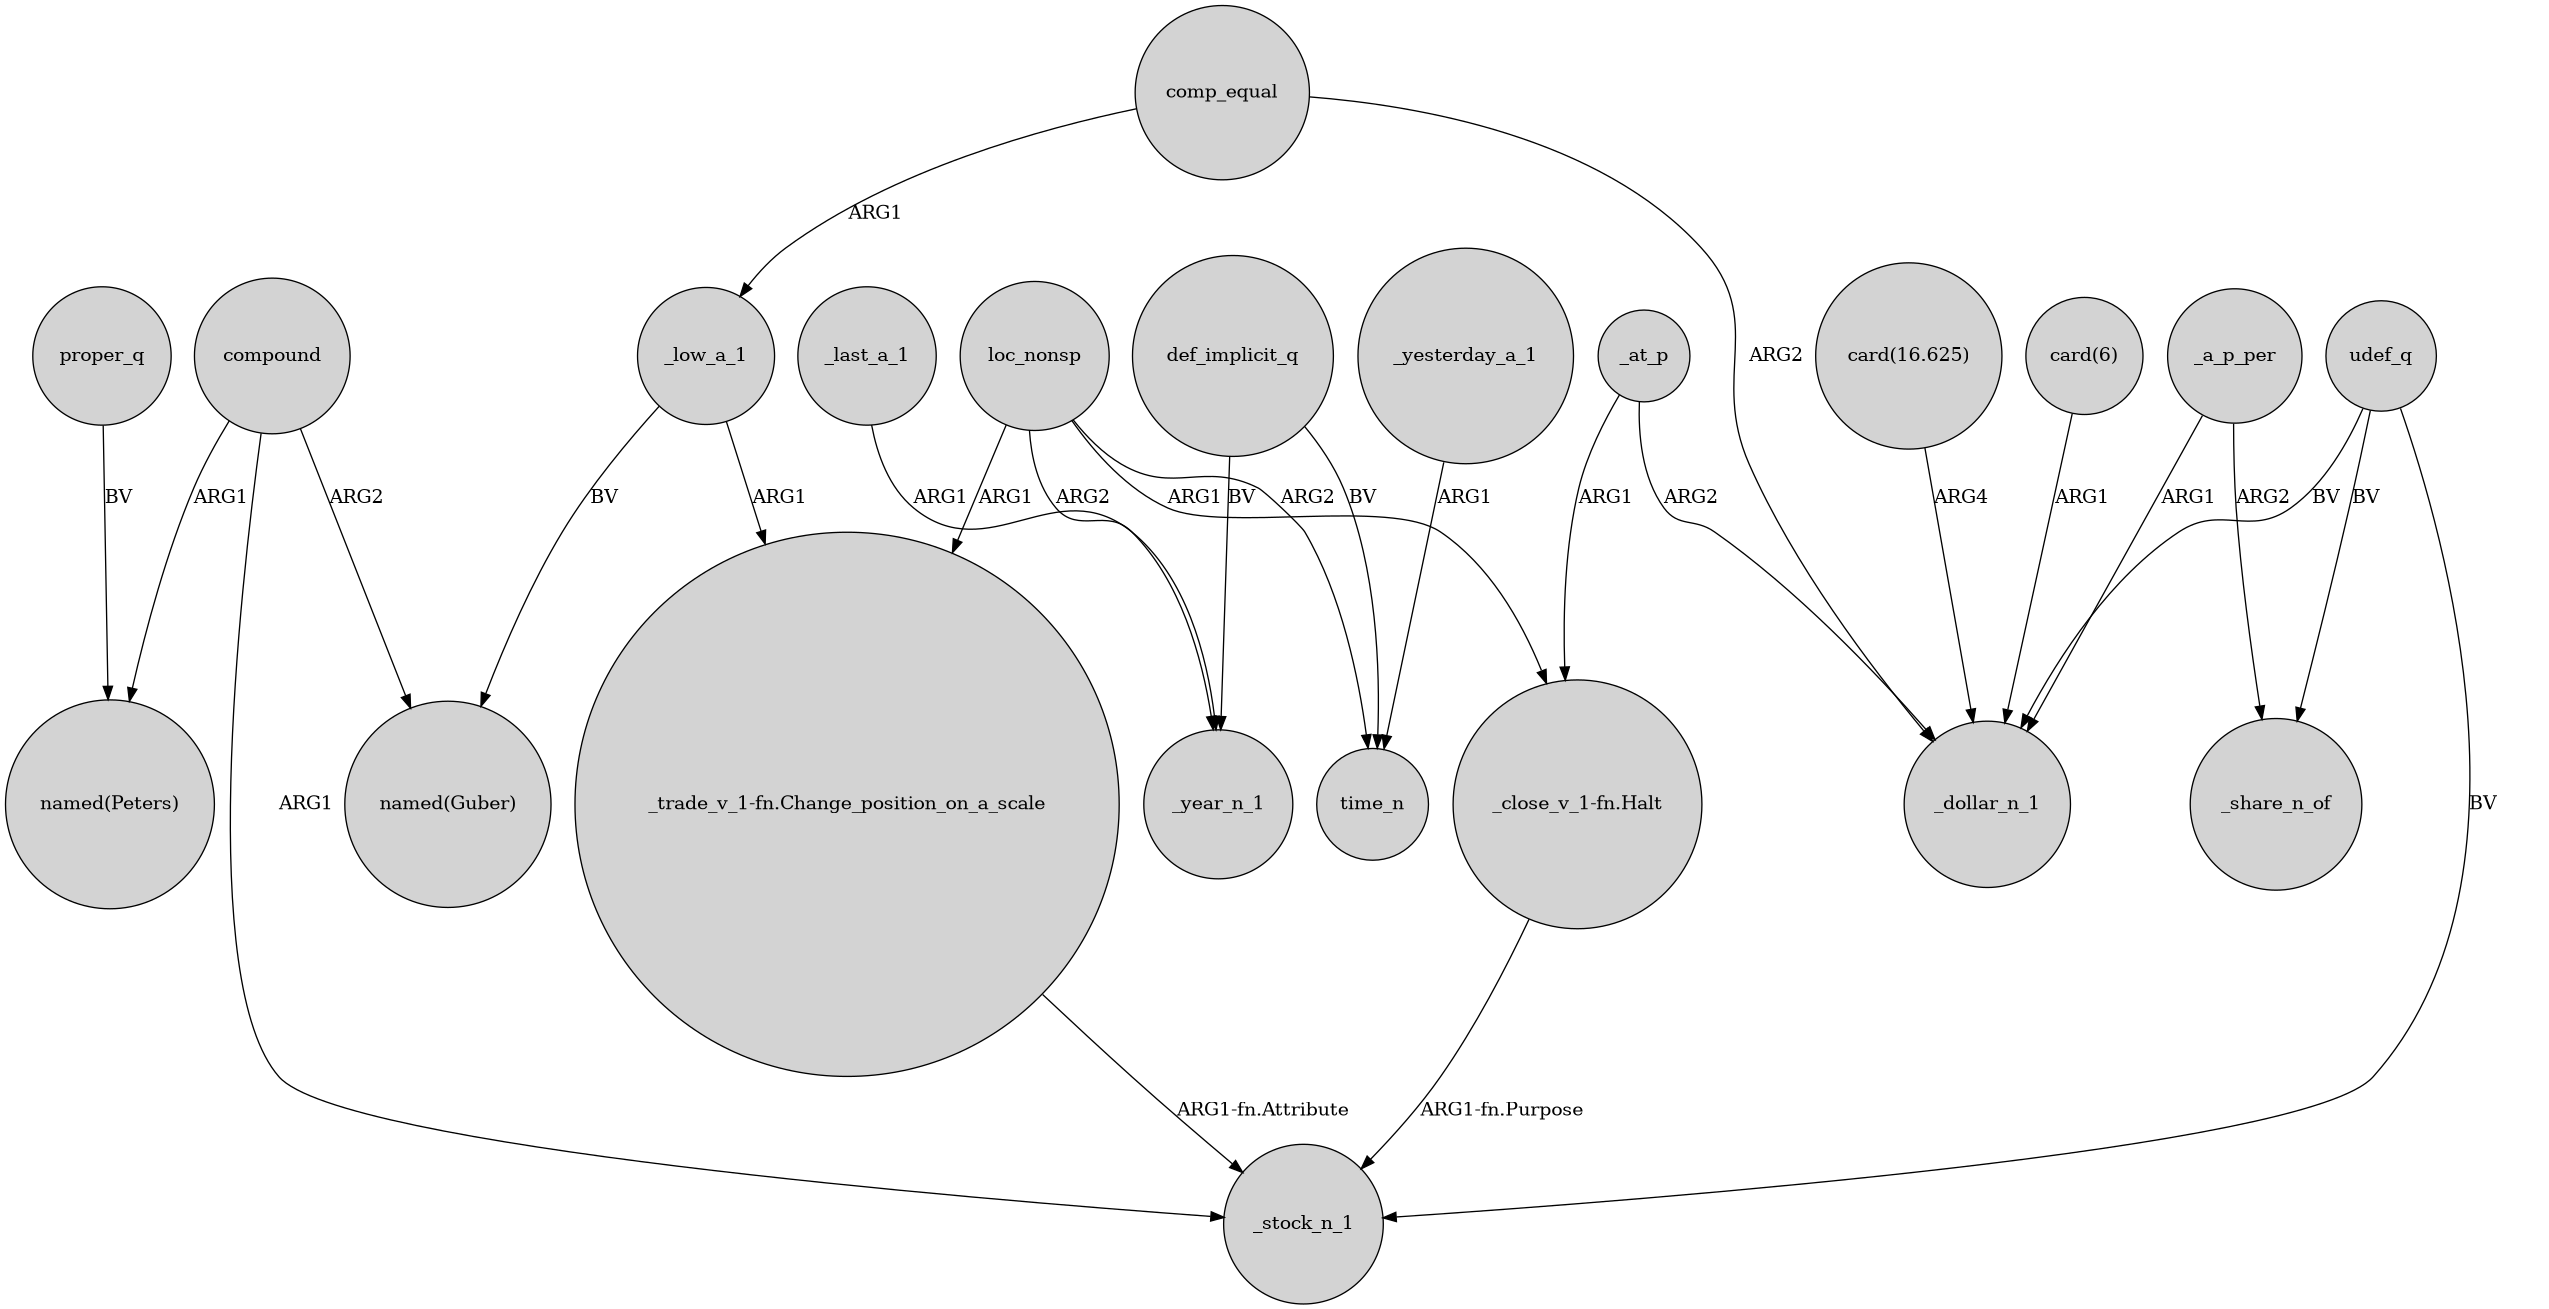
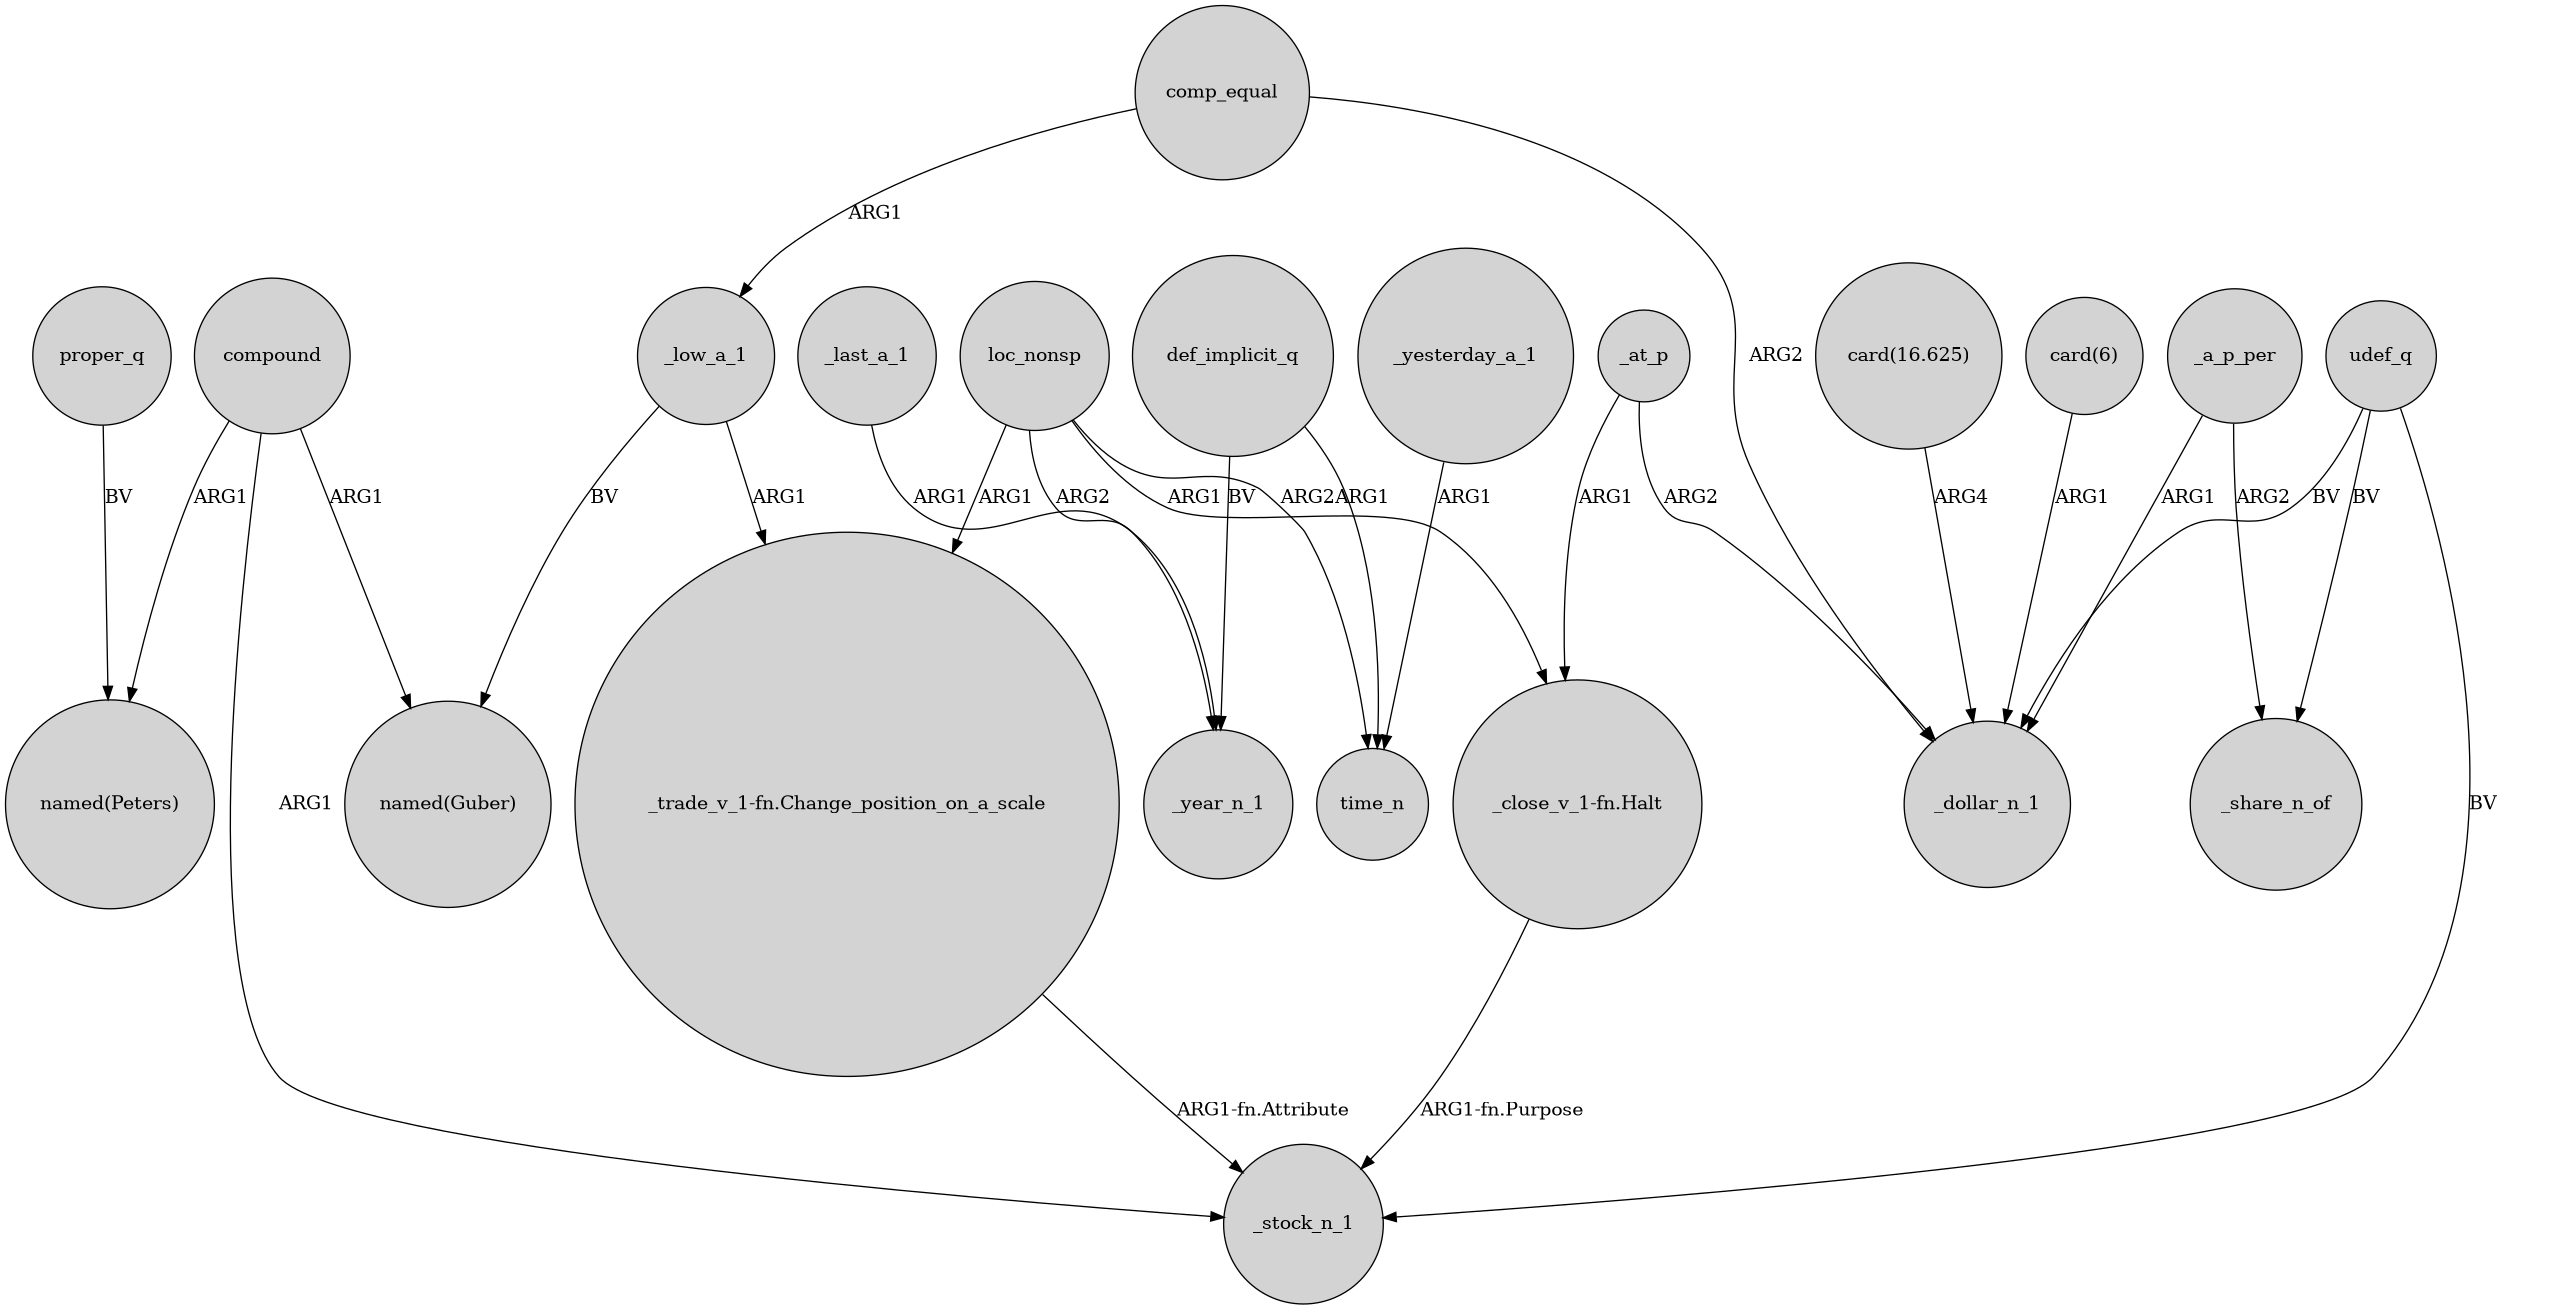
edge "compound" -> "named(Guber)": label "ARG2" -> "ARG1"
edge "def_implicit_q" -> "time_n": label "BV" -> "ARG1"
